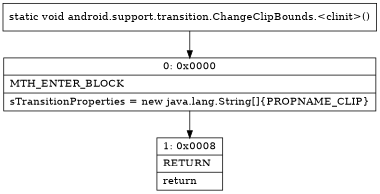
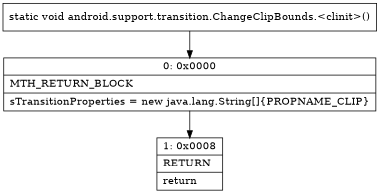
node "0: 0x0000": text "MTH_ENTER_BLOCK" -> "MTH_RETURN_BLOCK"
